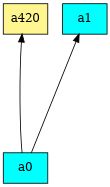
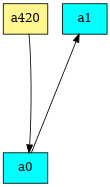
edge "a0" -> "a420": reversed
